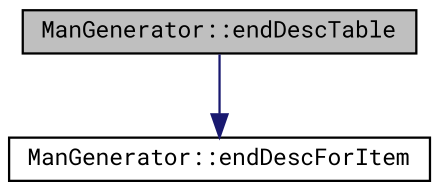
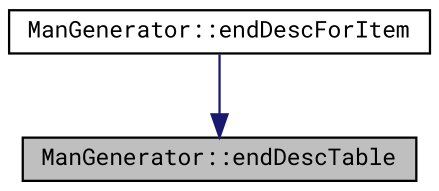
edge "ManGenerator::endDescTable" -> "ManGenerator::endDescForItem": reversed
